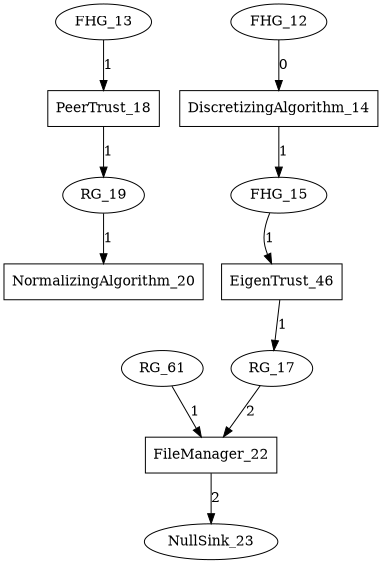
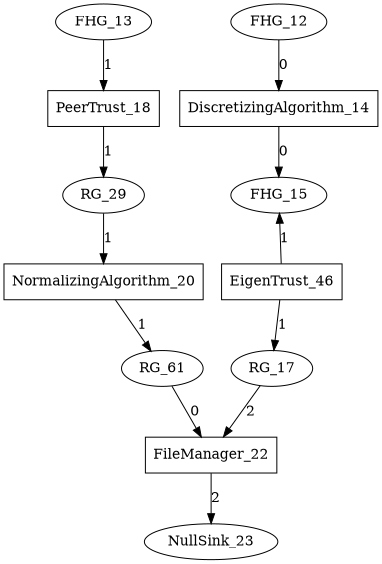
edge "DiscretizingAlgorithm_14" -> "FHG_15": label "1" -> "0"
node "RG_19": label "RG_19" -> "RG_29"
edge "FHG_15" -> "EigenTrust_46": reversed
edge "NormalizingAlgorithm_20" -> "RG_61": added, label "1"
edge "RG_61" -> "FileManager_22": label "1" -> "0"
